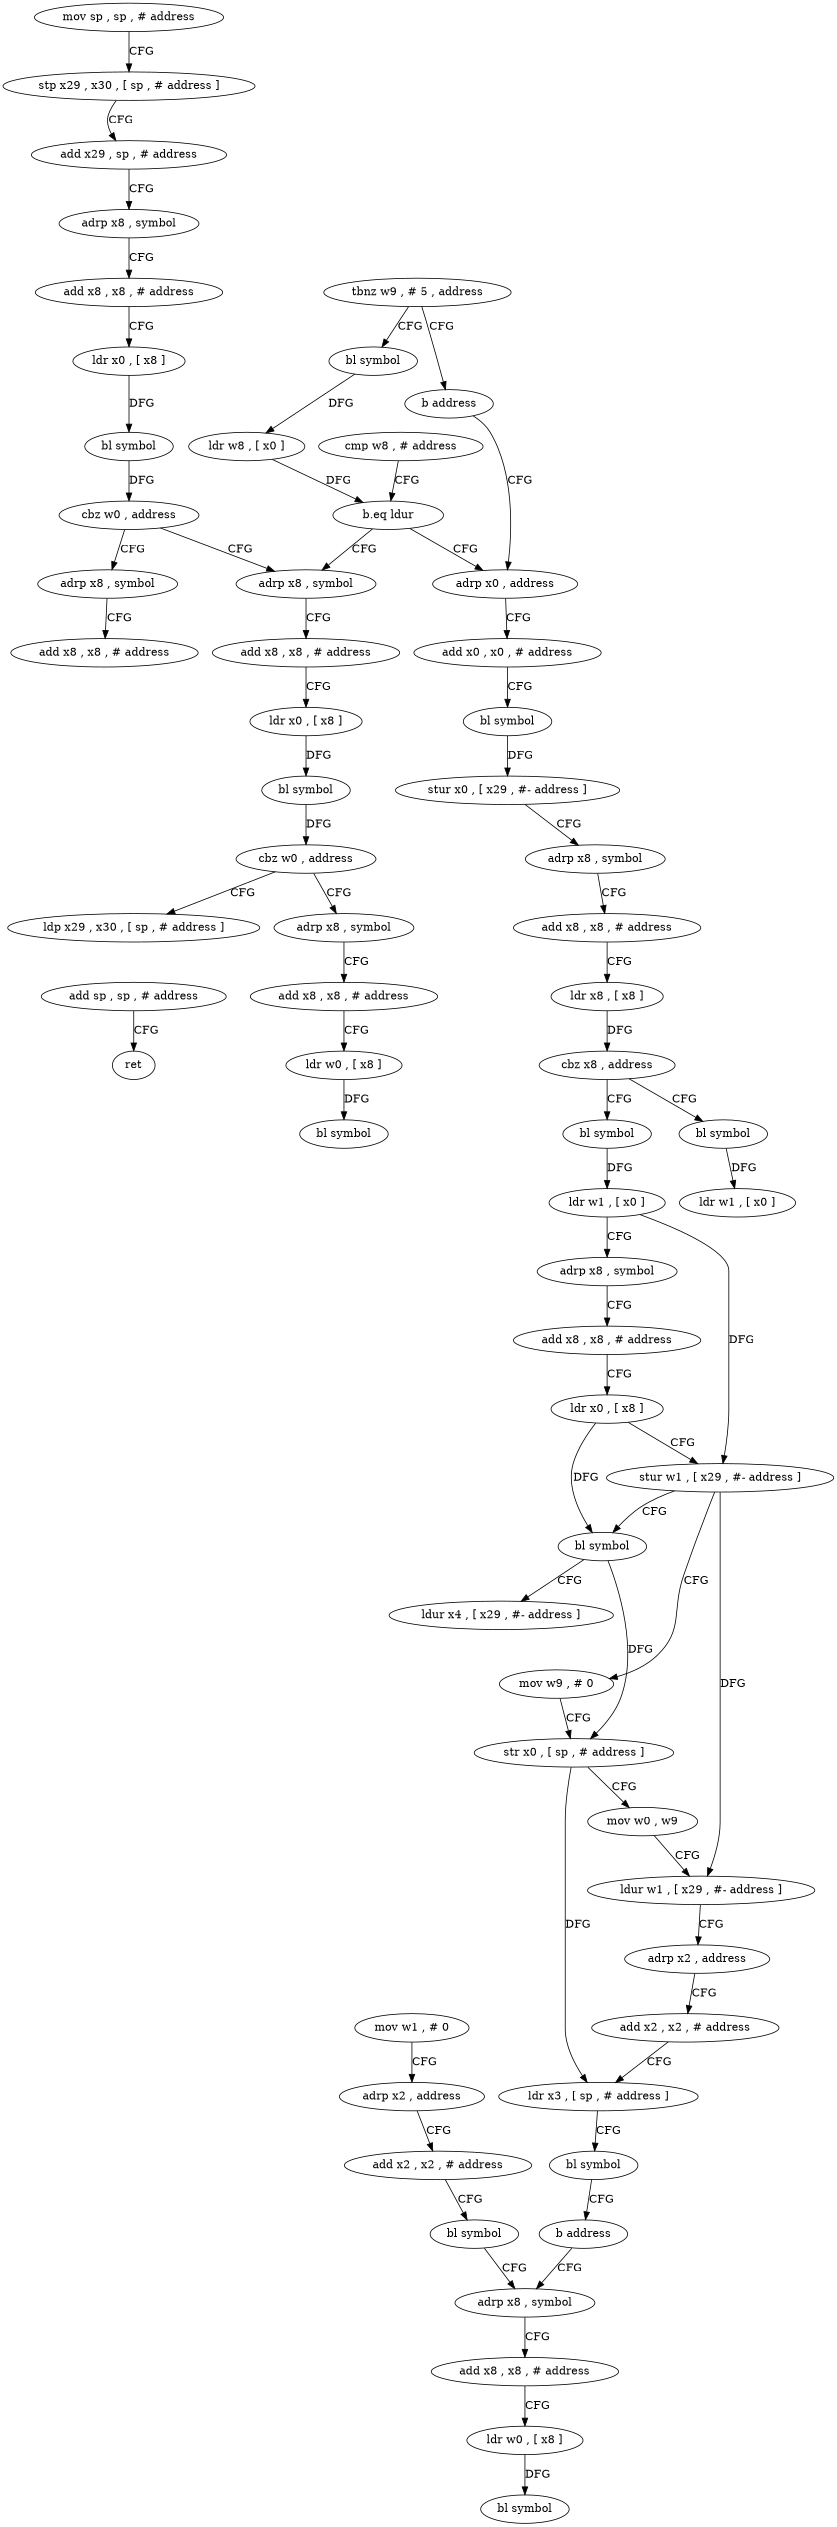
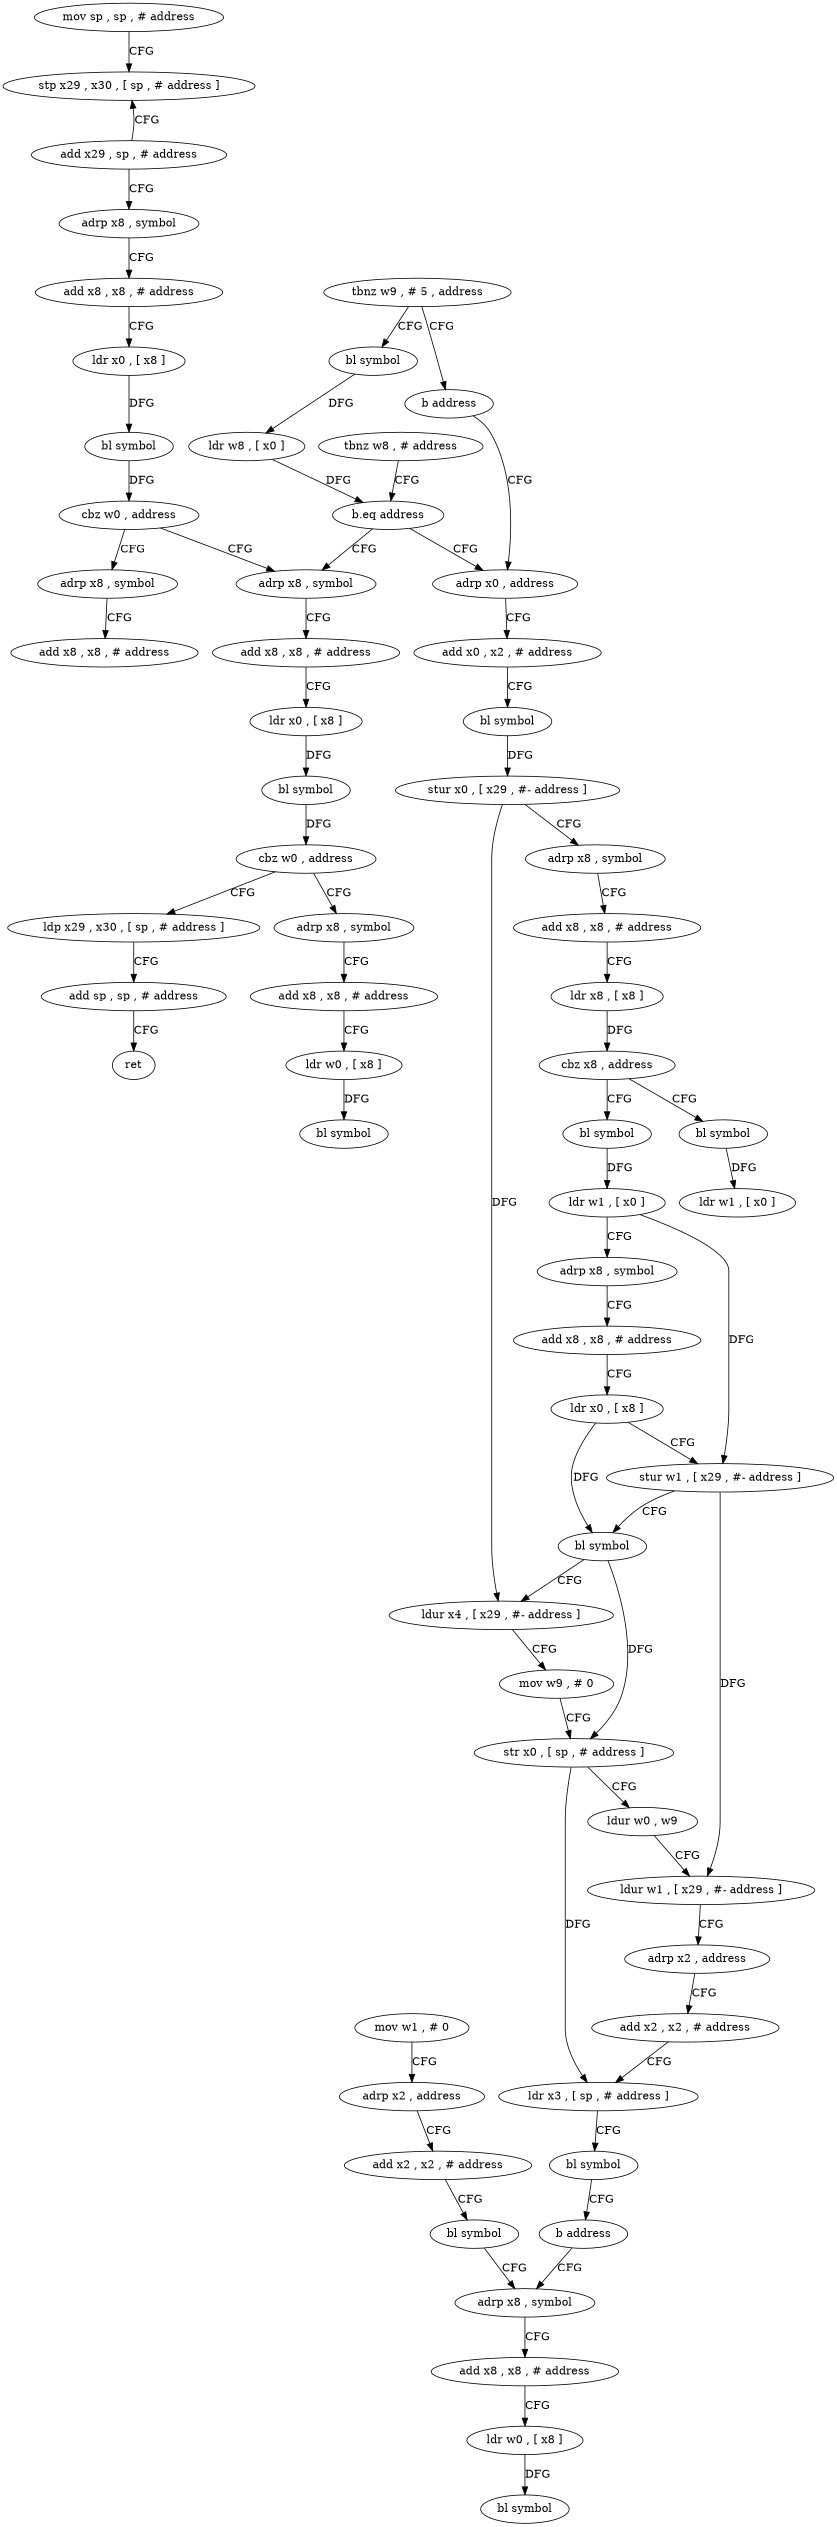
edge "stp x29 , x30 , [ sp , # address ]" -> "add x29 , sp , # address": reversed
node "cmp w8 , # address": label "cmp w8 , # address" -> "tbnz w8 , # address"
node "b.eq ldur": label "b.eq ldur" -> "b.eq address"
node "add x0 , x0 , # address": label "add x0 , x0 , # address" -> "add x0 , x2 , # address"
edge "ldp x29 , x30 , [ sp , # address ]" -> "add sp , sp , # address": added, label "CFG"
edge "stur x0 , [ x29 , #- address ]" -> "ldur x4 , [ x29 , #- address ]": added, label "DFG"
edge "stur w1 , [ x29 , #- address ]" -> "mov w9 , # 0": now "ldur x4 , [ x29 , #- address ]" -> "mov w9 , # 0"
node "mov w0 , w9": label "mov w0 , w9" -> "ldur w0 , w9"
